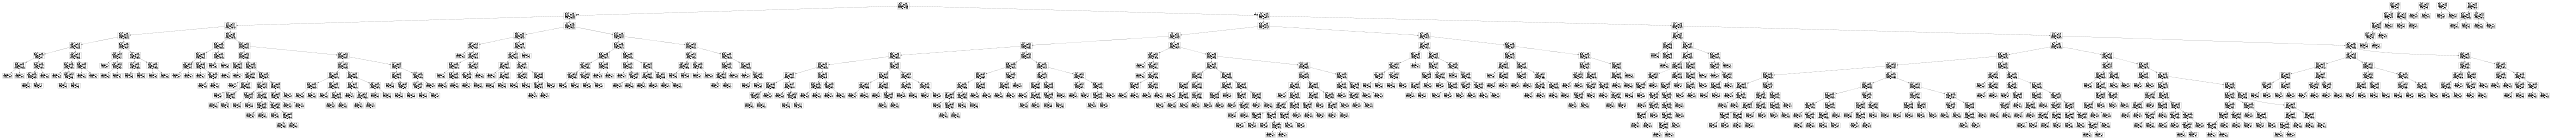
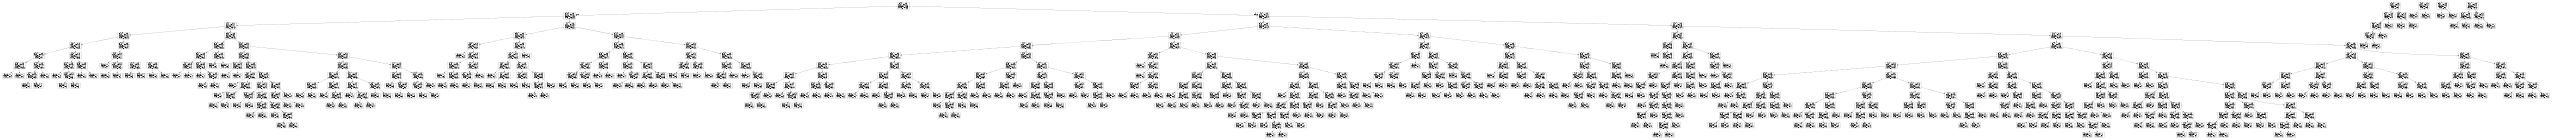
node "X[4] <= 0.5 mse = 0.0013 samples = 6 value = 0.5583": removed
